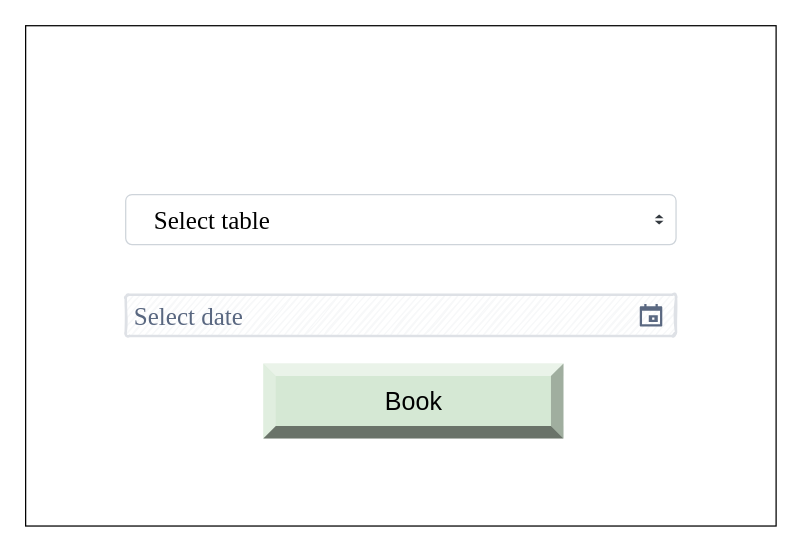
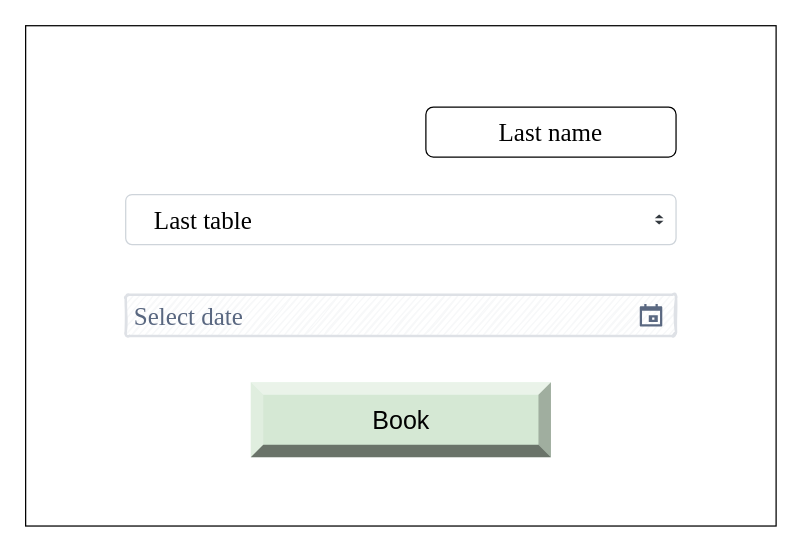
node "Last name": added
node "Select table": label "Select table" -> "Last table"
node "Book": moved (413, 401) -> (401, 419)
